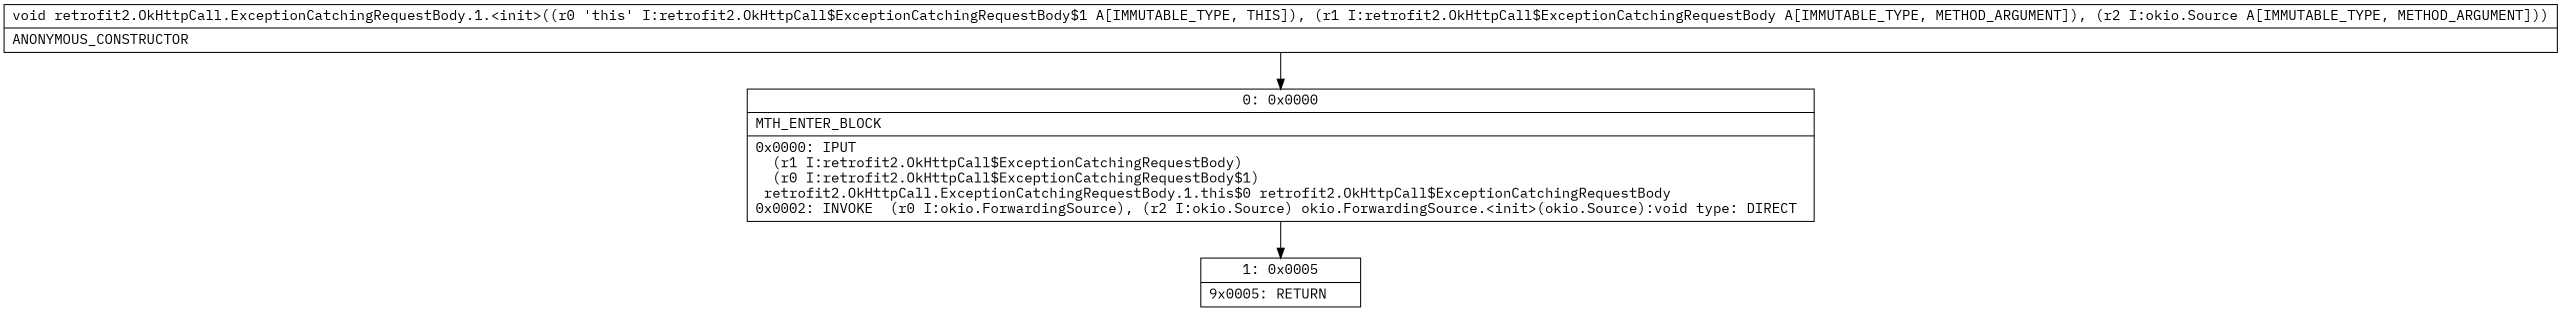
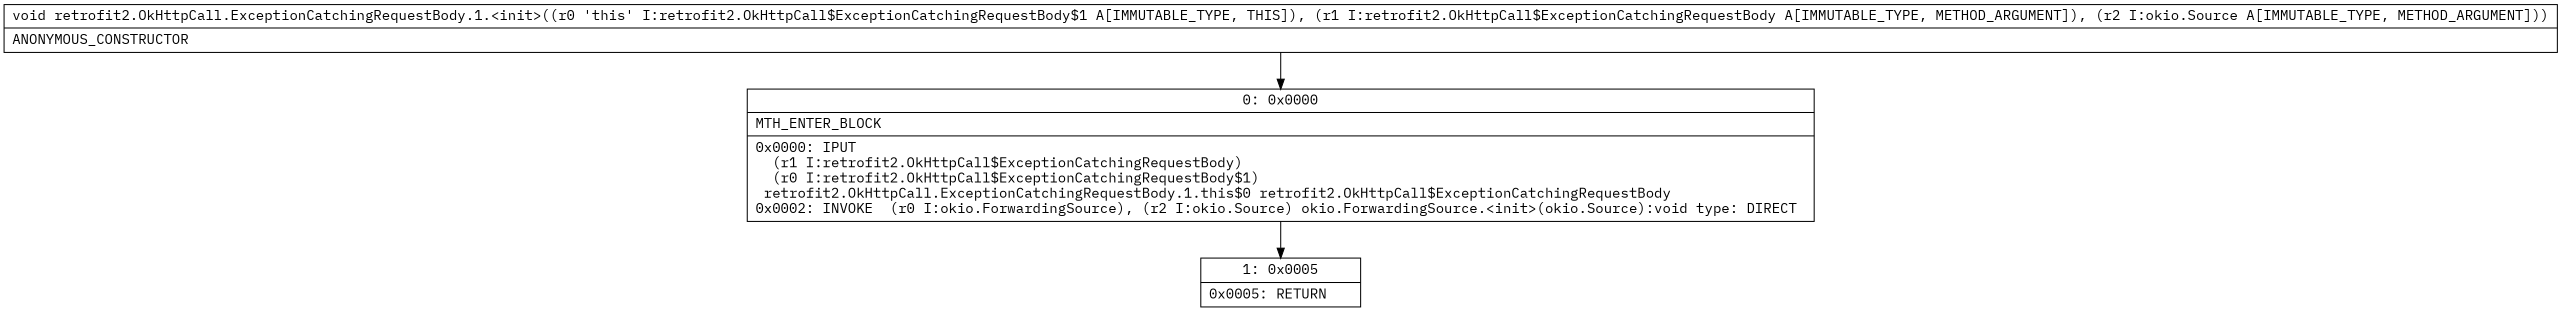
node "1: 0x0005": text "9x0005: RETURN" -> "0x0005: RETURN"
